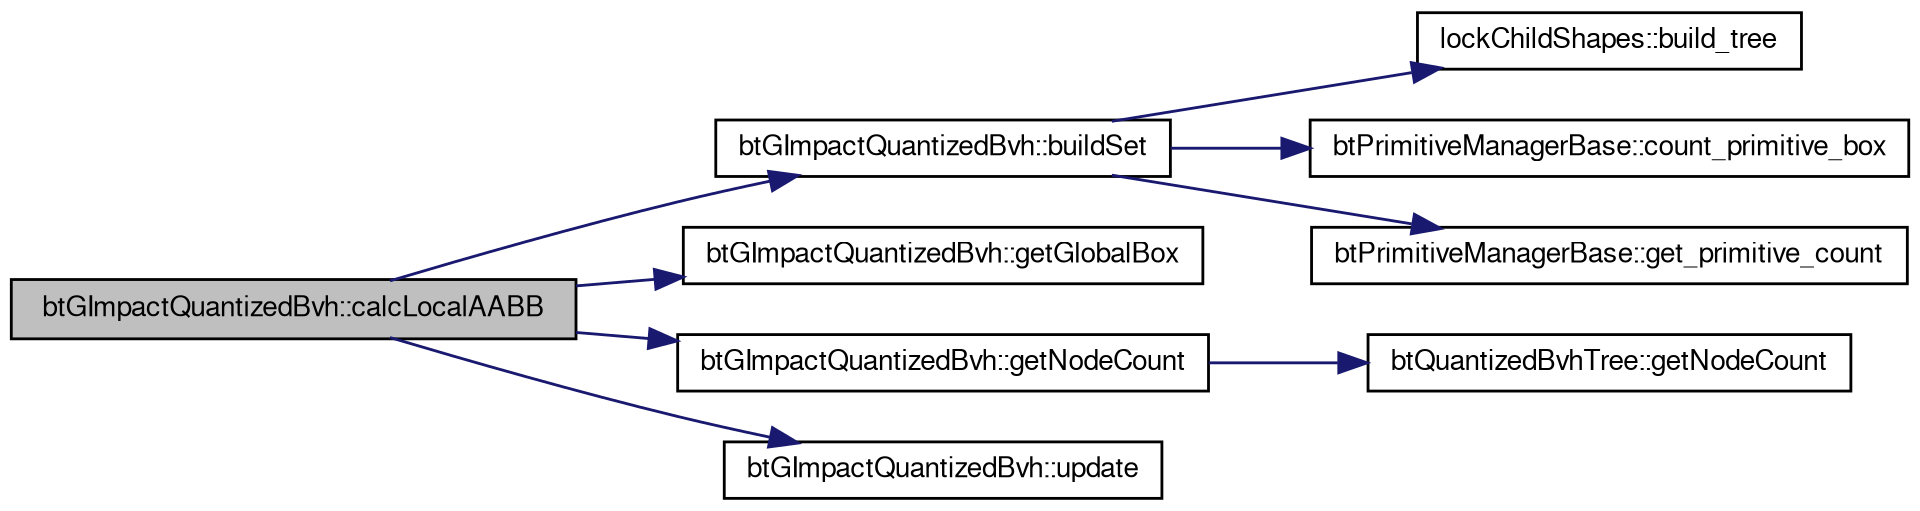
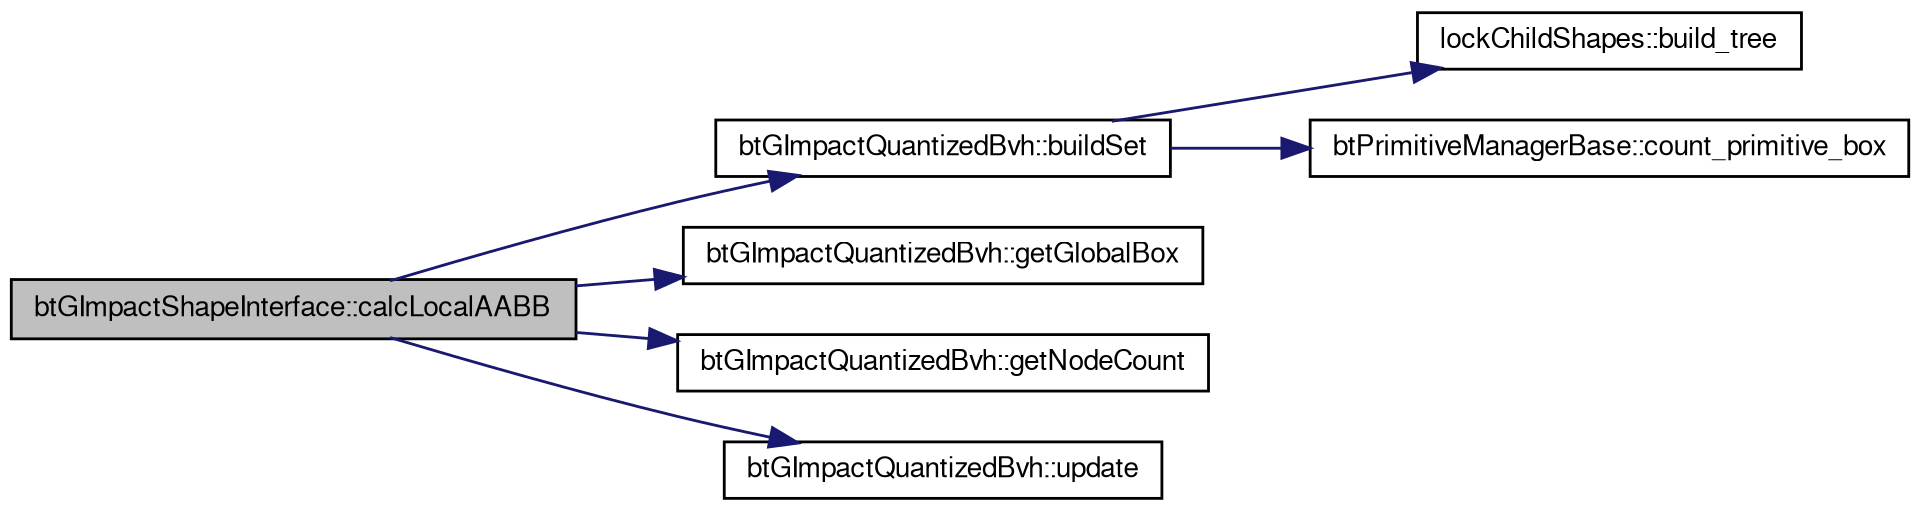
node "btPrimitiveManagerBase::get_primitive_count": removed
node "btGImpactQuantizedBvh::calcLocalAABB": label "btGImpactQuantizedBvh::calcLocalAABB" -> "btGImpactShapeInterface::calcLocalAABB"
node "btQuantizedBvhTree::getNodeCount": removed
